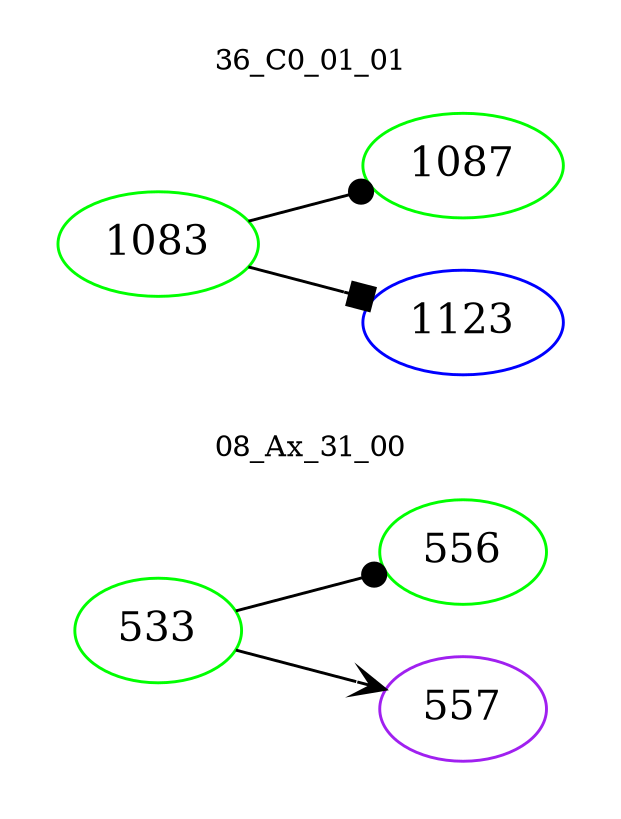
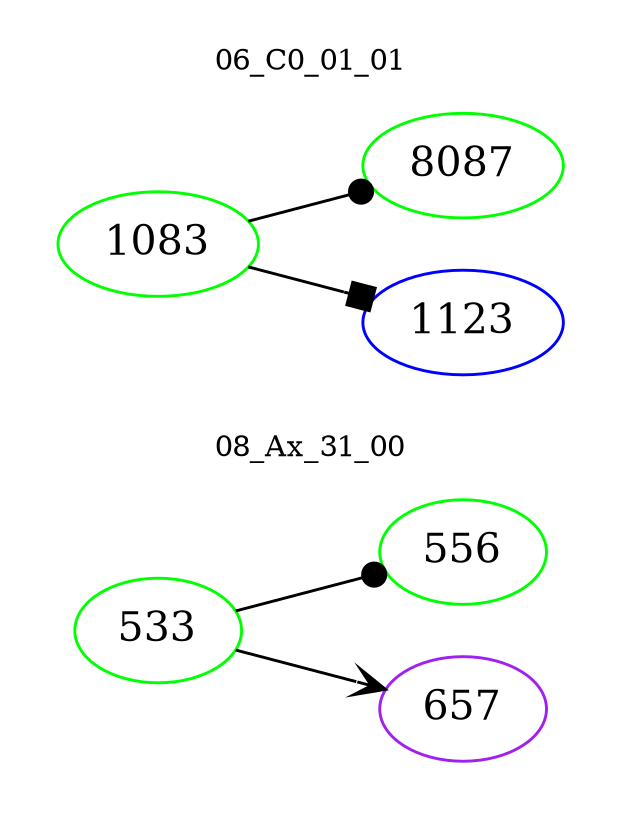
cluster "36_C0_01_01": label "36_C0_01_01" -> "06_C0_01_01"
node "1087": label "1087" -> "8087"
node "557": label "557" -> "657"
